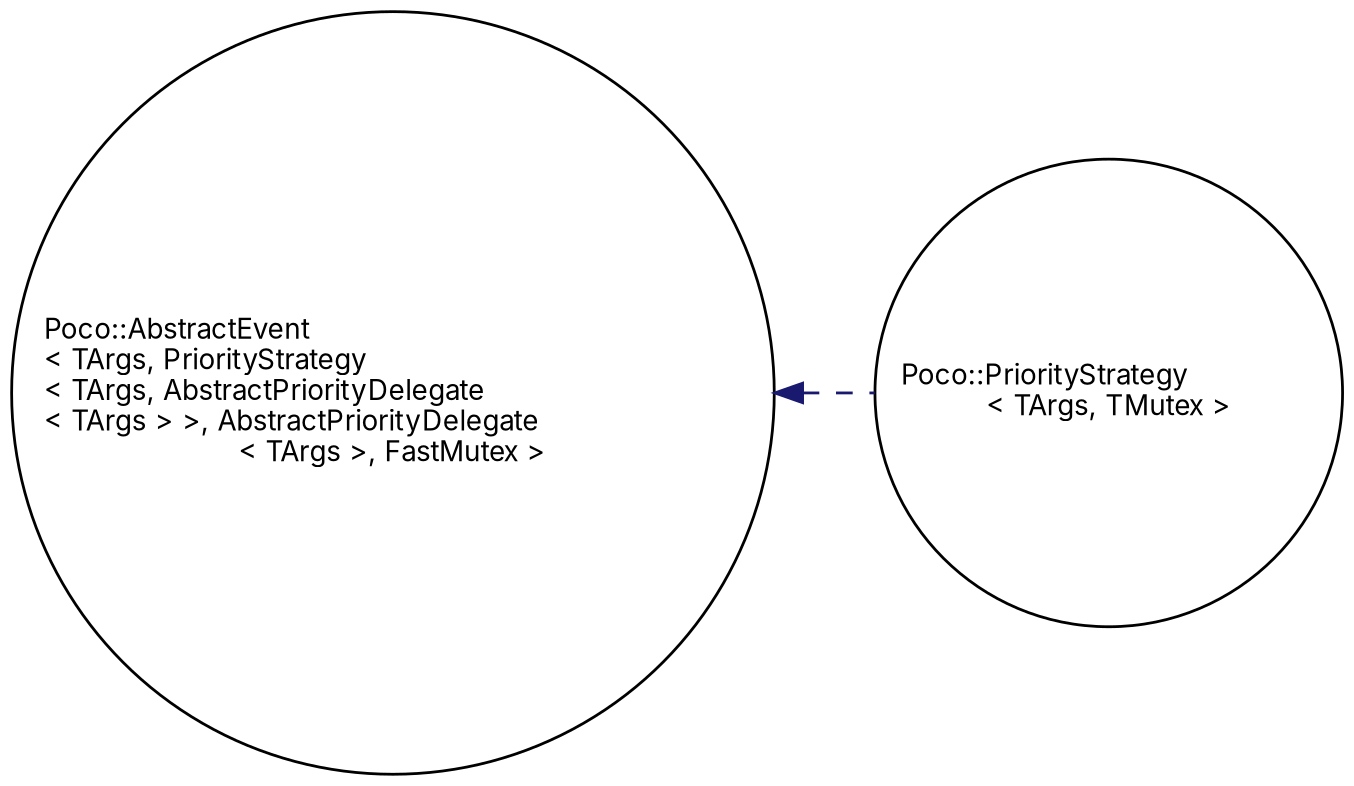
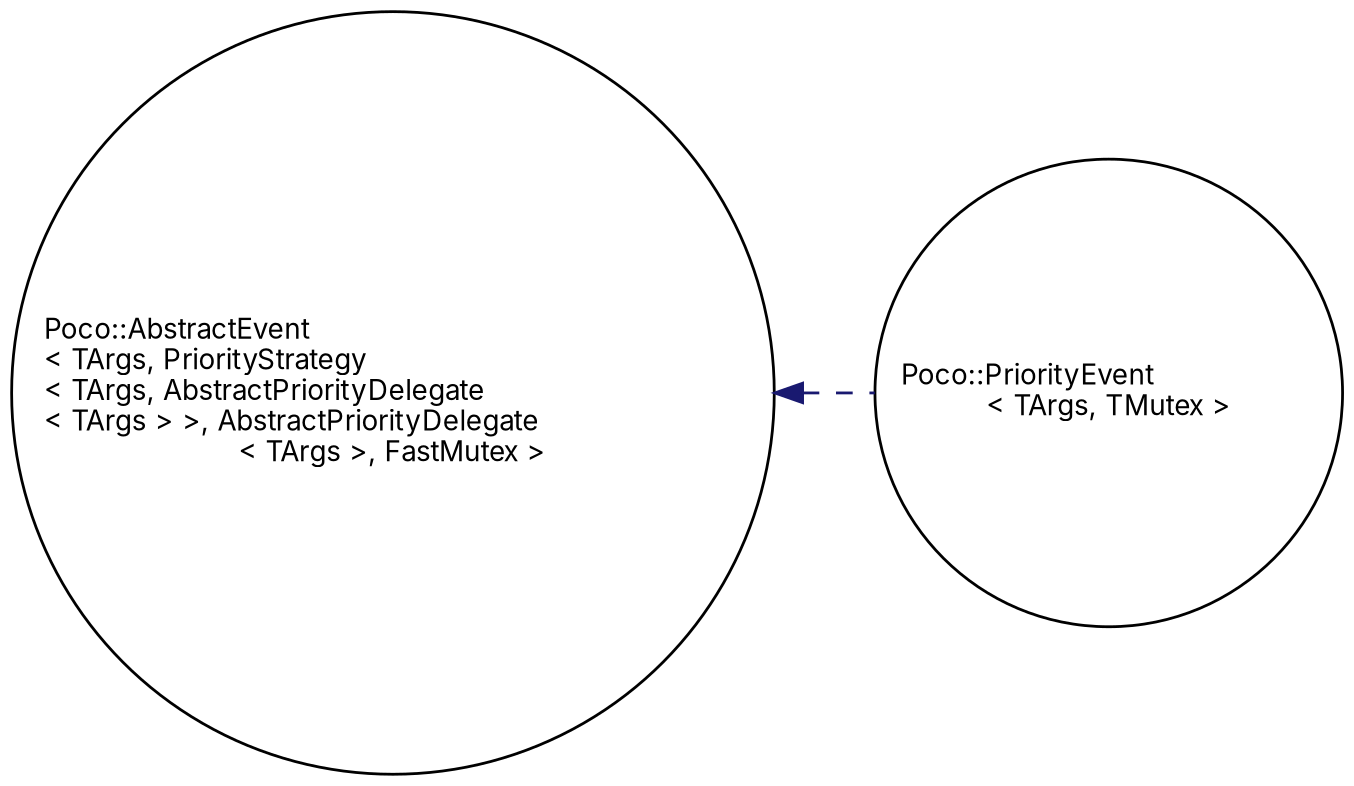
node "Poco::PriorityStrategy < TArgs, TMutex >": label "Poco::PriorityStrategy < TArgs, TMutex >" -> "Poco::PriorityEvent < TArgs, TMutex >"
